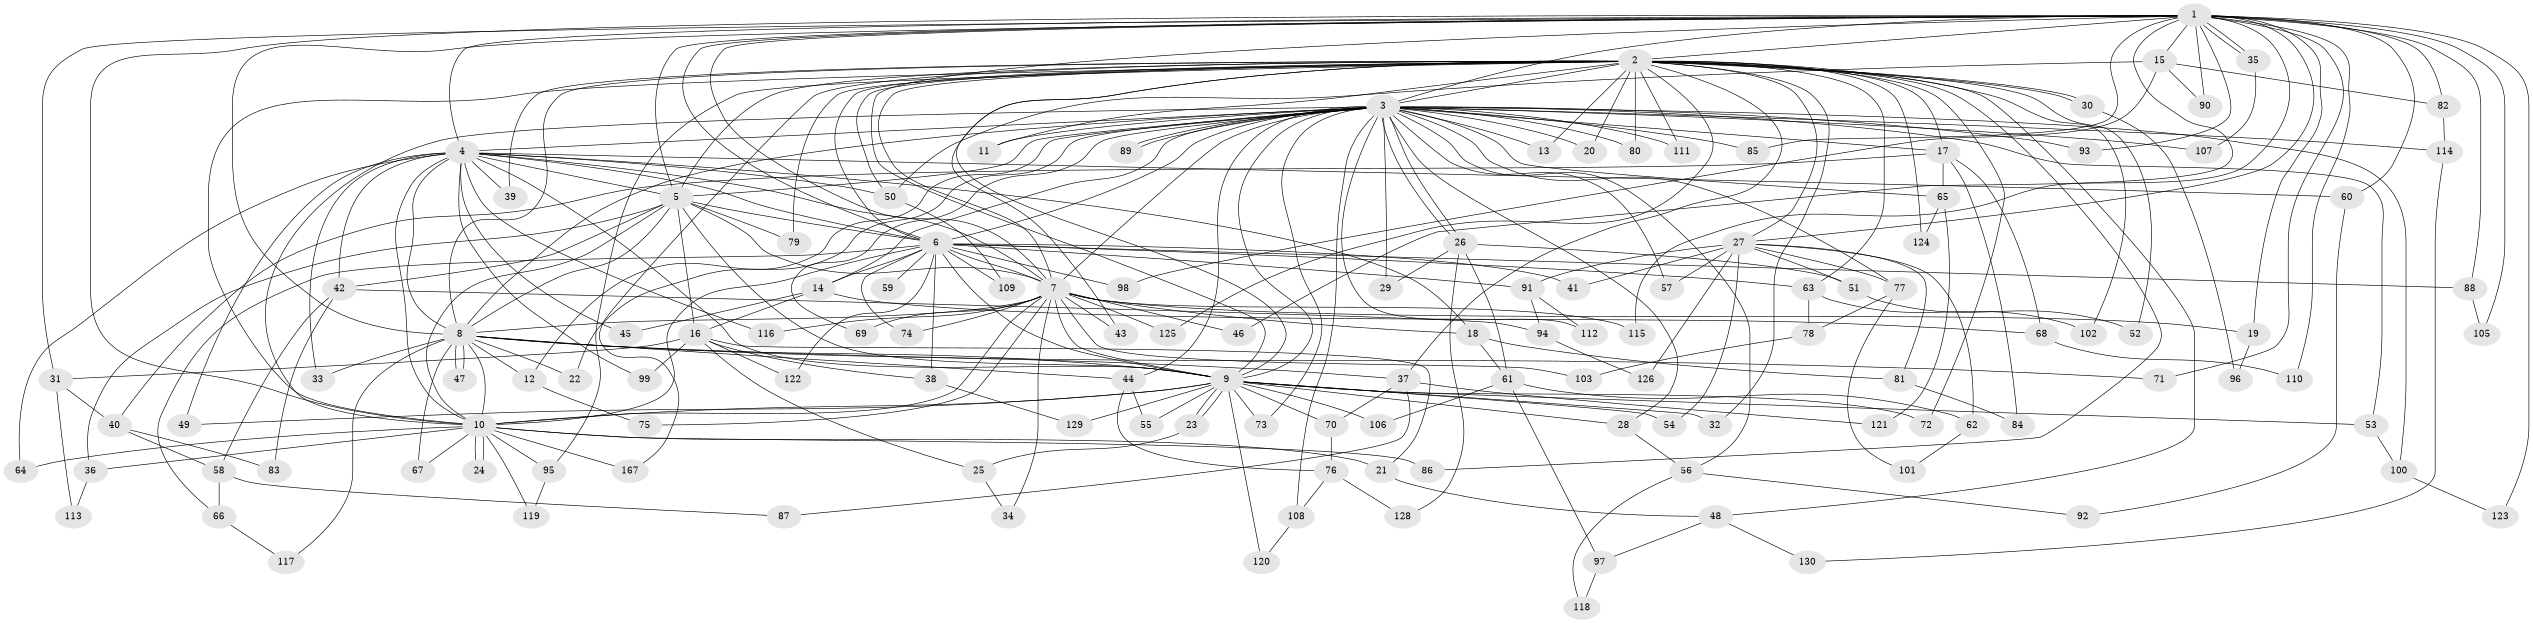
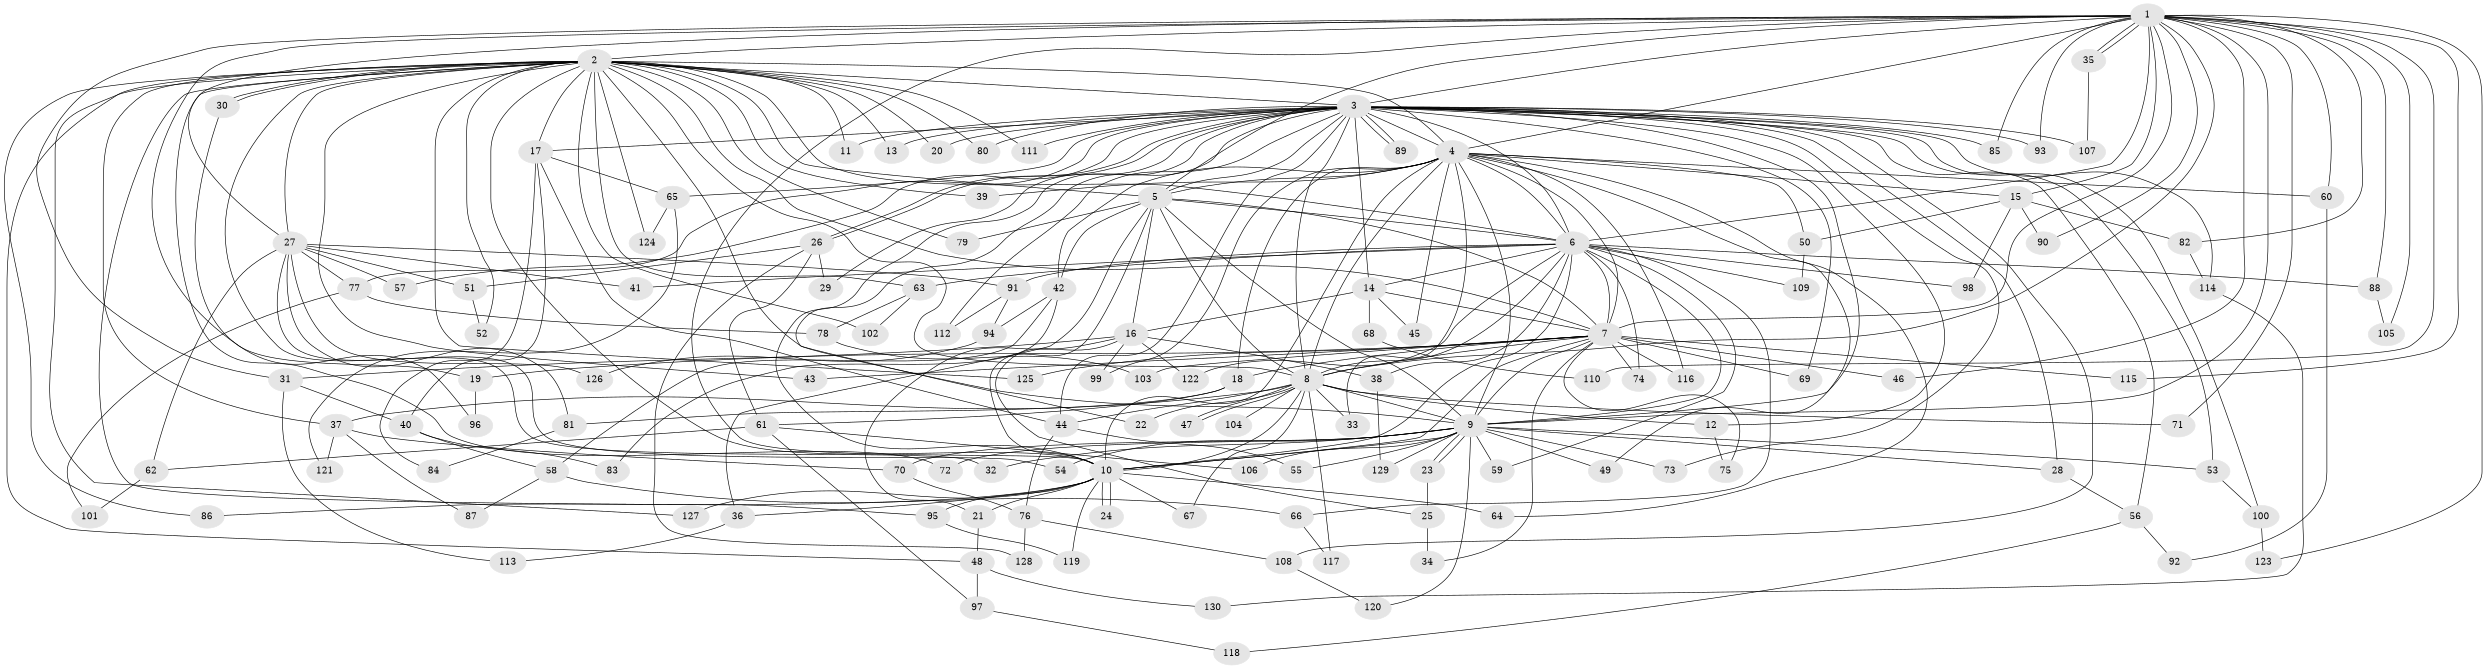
edge "2" -- "50": now "2" -- "4"
edge "3" -- "7": now "14" -- "7"
edge "4" -- "15": added
edge "17" -- "68": now "17" -- "44"
edge "6" -- "8": added
node "104": added
edge "9" -- "59": added
node "167": label "167" -> "127"
